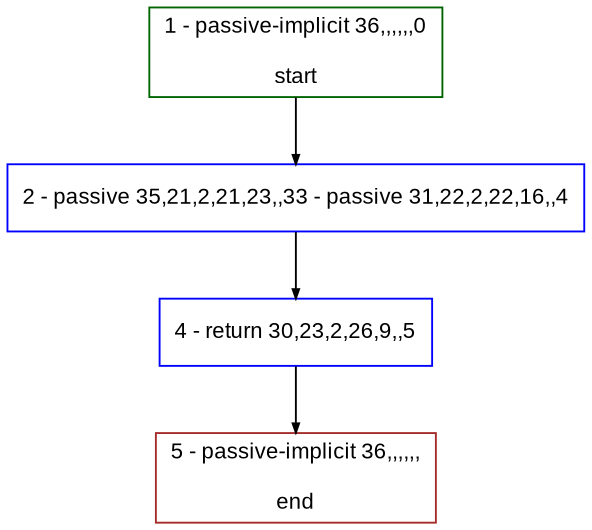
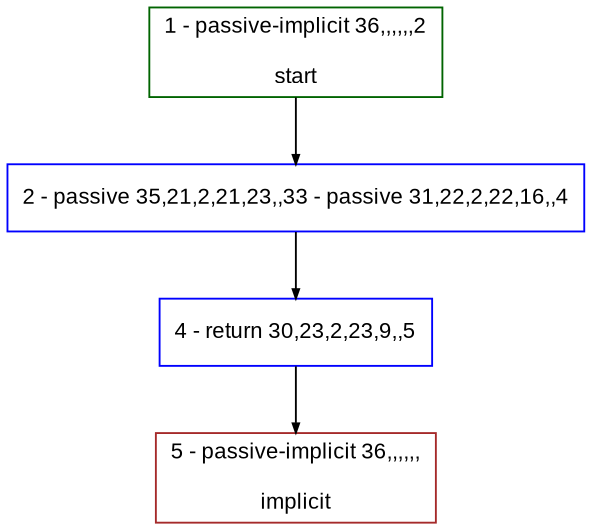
node "1 - passive-implicit 36,,,,,,0 start": label "1 - passive-implicit 36,,,,,,0 start" -> "1 - passive-implicit 36,,,,,,2 start"
node "4 - return 30,23,2,26,9,,5": label "4 - return 30,23,2,26,9,,5" -> "4 - return 30,23,2,23,9,,5"
node "5 - passive-implicit 36,,,,,, end": label "5 - passive-implicit 36,,,,,, end" -> "5 - passive-implicit 36,,,,,, implicit"
